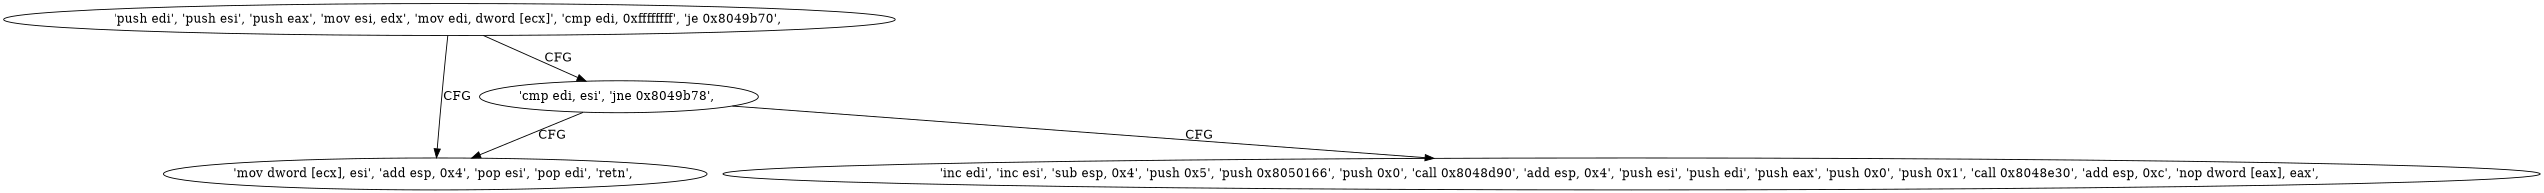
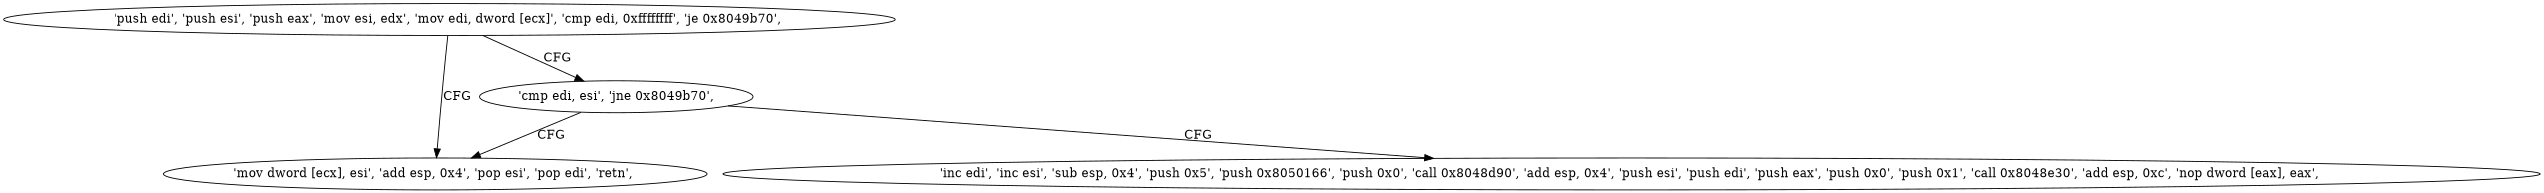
node "'cmp edi, esi', 'jne 0x8049b78',": label "'cmp edi, esi', 'jne 0x8049b78'," -> "'cmp edi, esi', 'jne 0x8049b70',"
